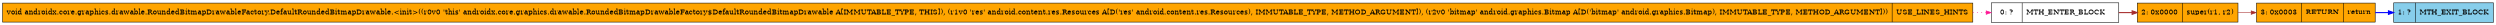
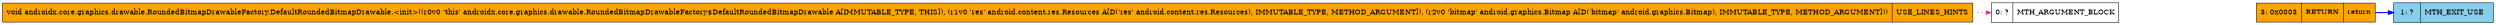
node "0: ?": text "MTH_ENTER_BLOCK" -> "MTH_ARGUMENT_BLOCK"
node "1: ?": text "MTH_EXIT_BLOCK" -> "MTH_EXIT_USE"
node "2: 0x0000": removed
